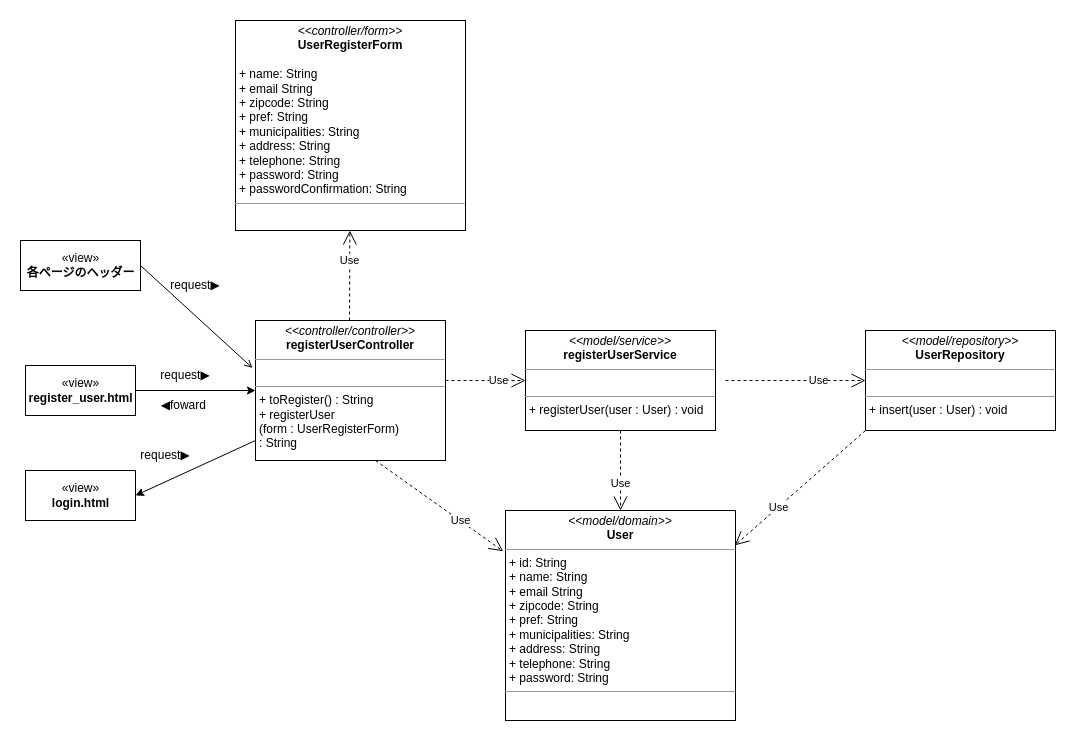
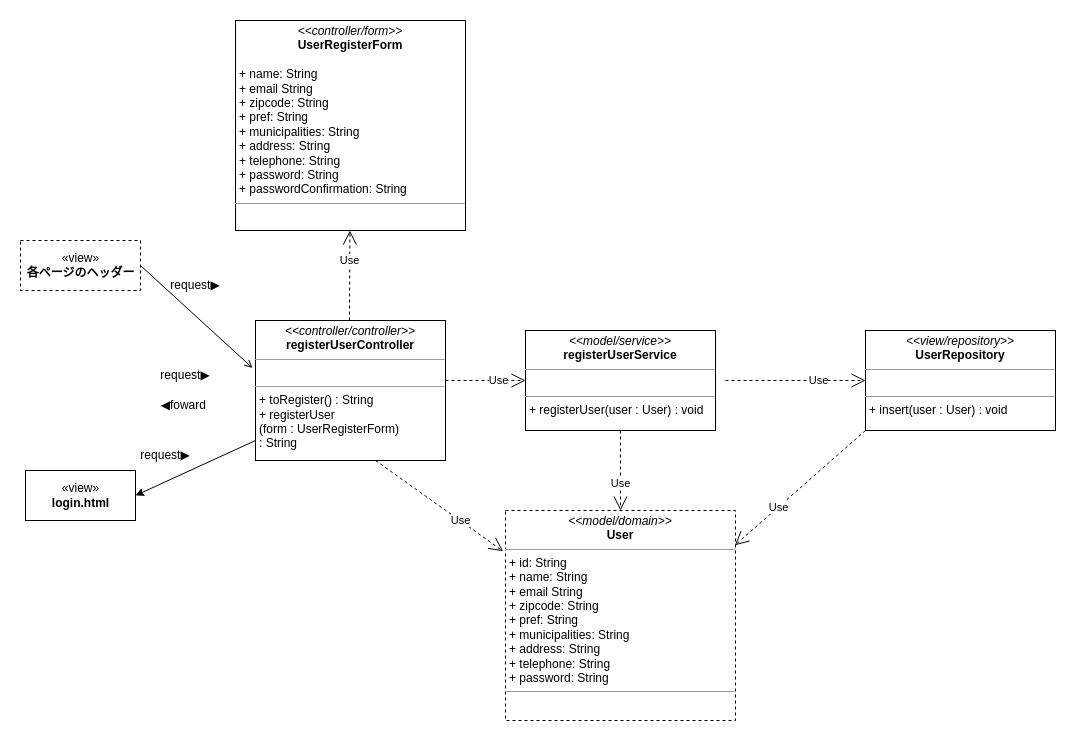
node "«view» 各ページのヘッダー": style solid -> dashed
node "<<model/repository>> UserRepository + insert(user : User) : void": label "<<model/repository>> UserRepository + insert(user : User) : void" -> "<<view/repository>> UserRepository + insert(user : User) : void"
node "«view» register_user.html": removed
edge "«view» register_user.html" -> "<<controller/controller>> registerUserController + toRegister() : String + registerUser (form : UserRegisterForm) : String": removed
node "<<model/domain>> User + id: String + name: String + email String + zipcode: String + pref: String + municipalities: String + address: String + telephone: String + password: String": style solid -> dashed
